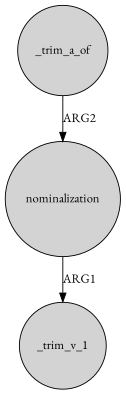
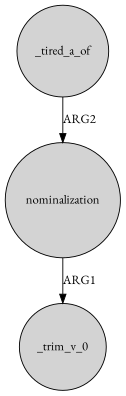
node "_trim_a_of": label "_trim_a_of" -> "_tired_a_of"
node "_trim_v_1": label "_trim_v_1" -> "_trim_v_0"
